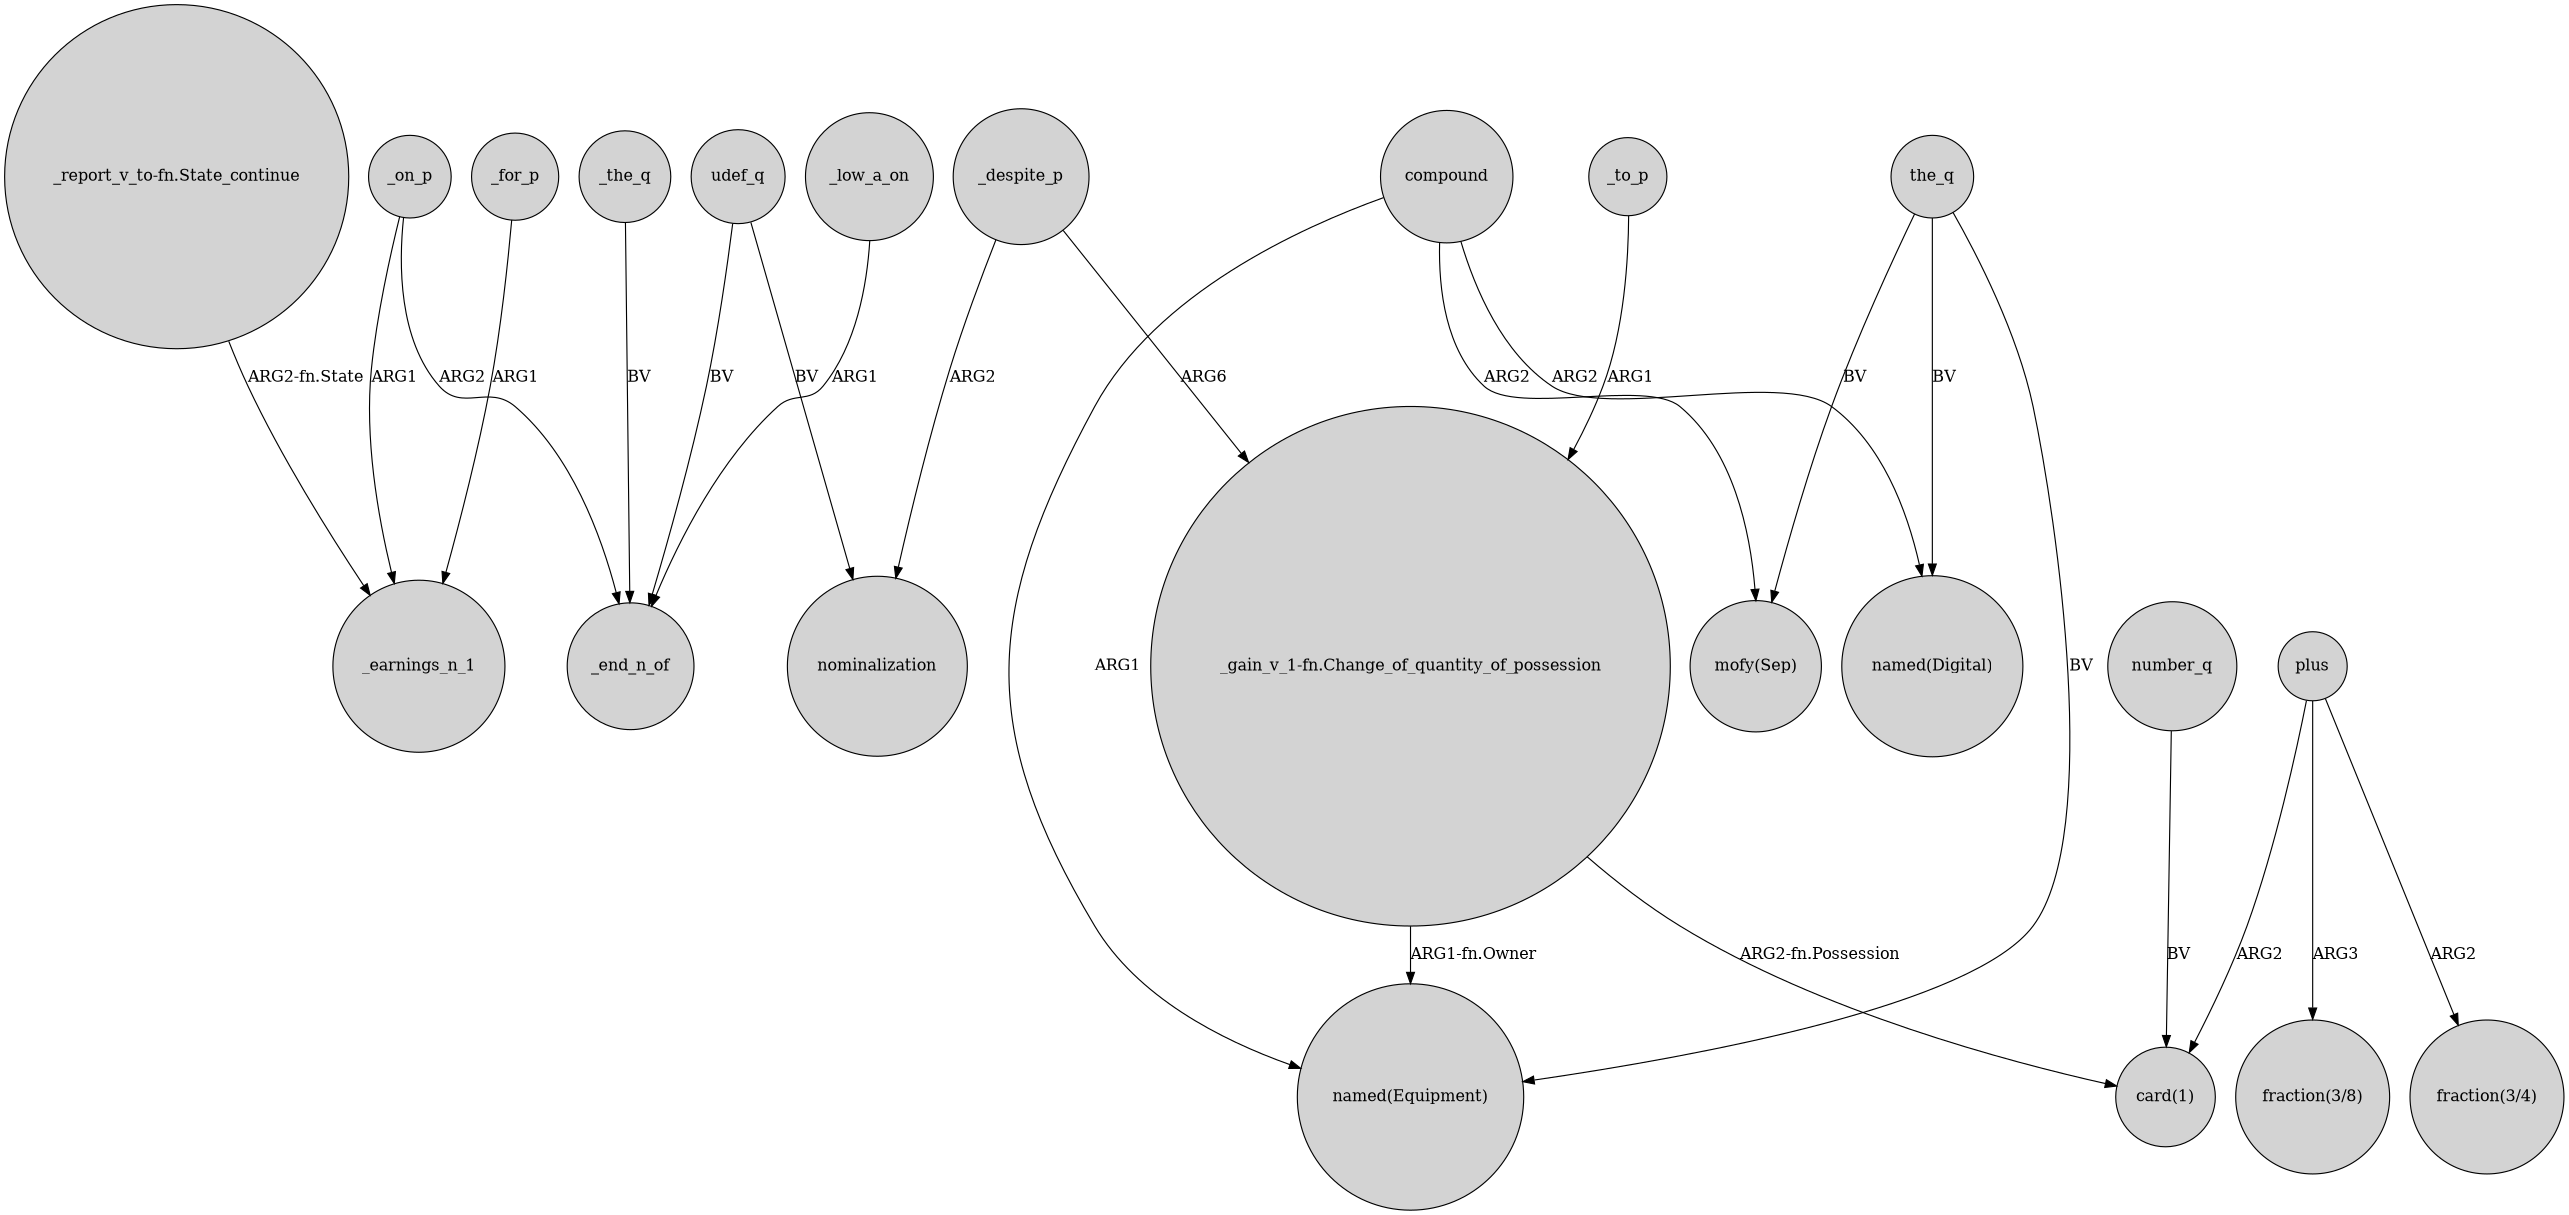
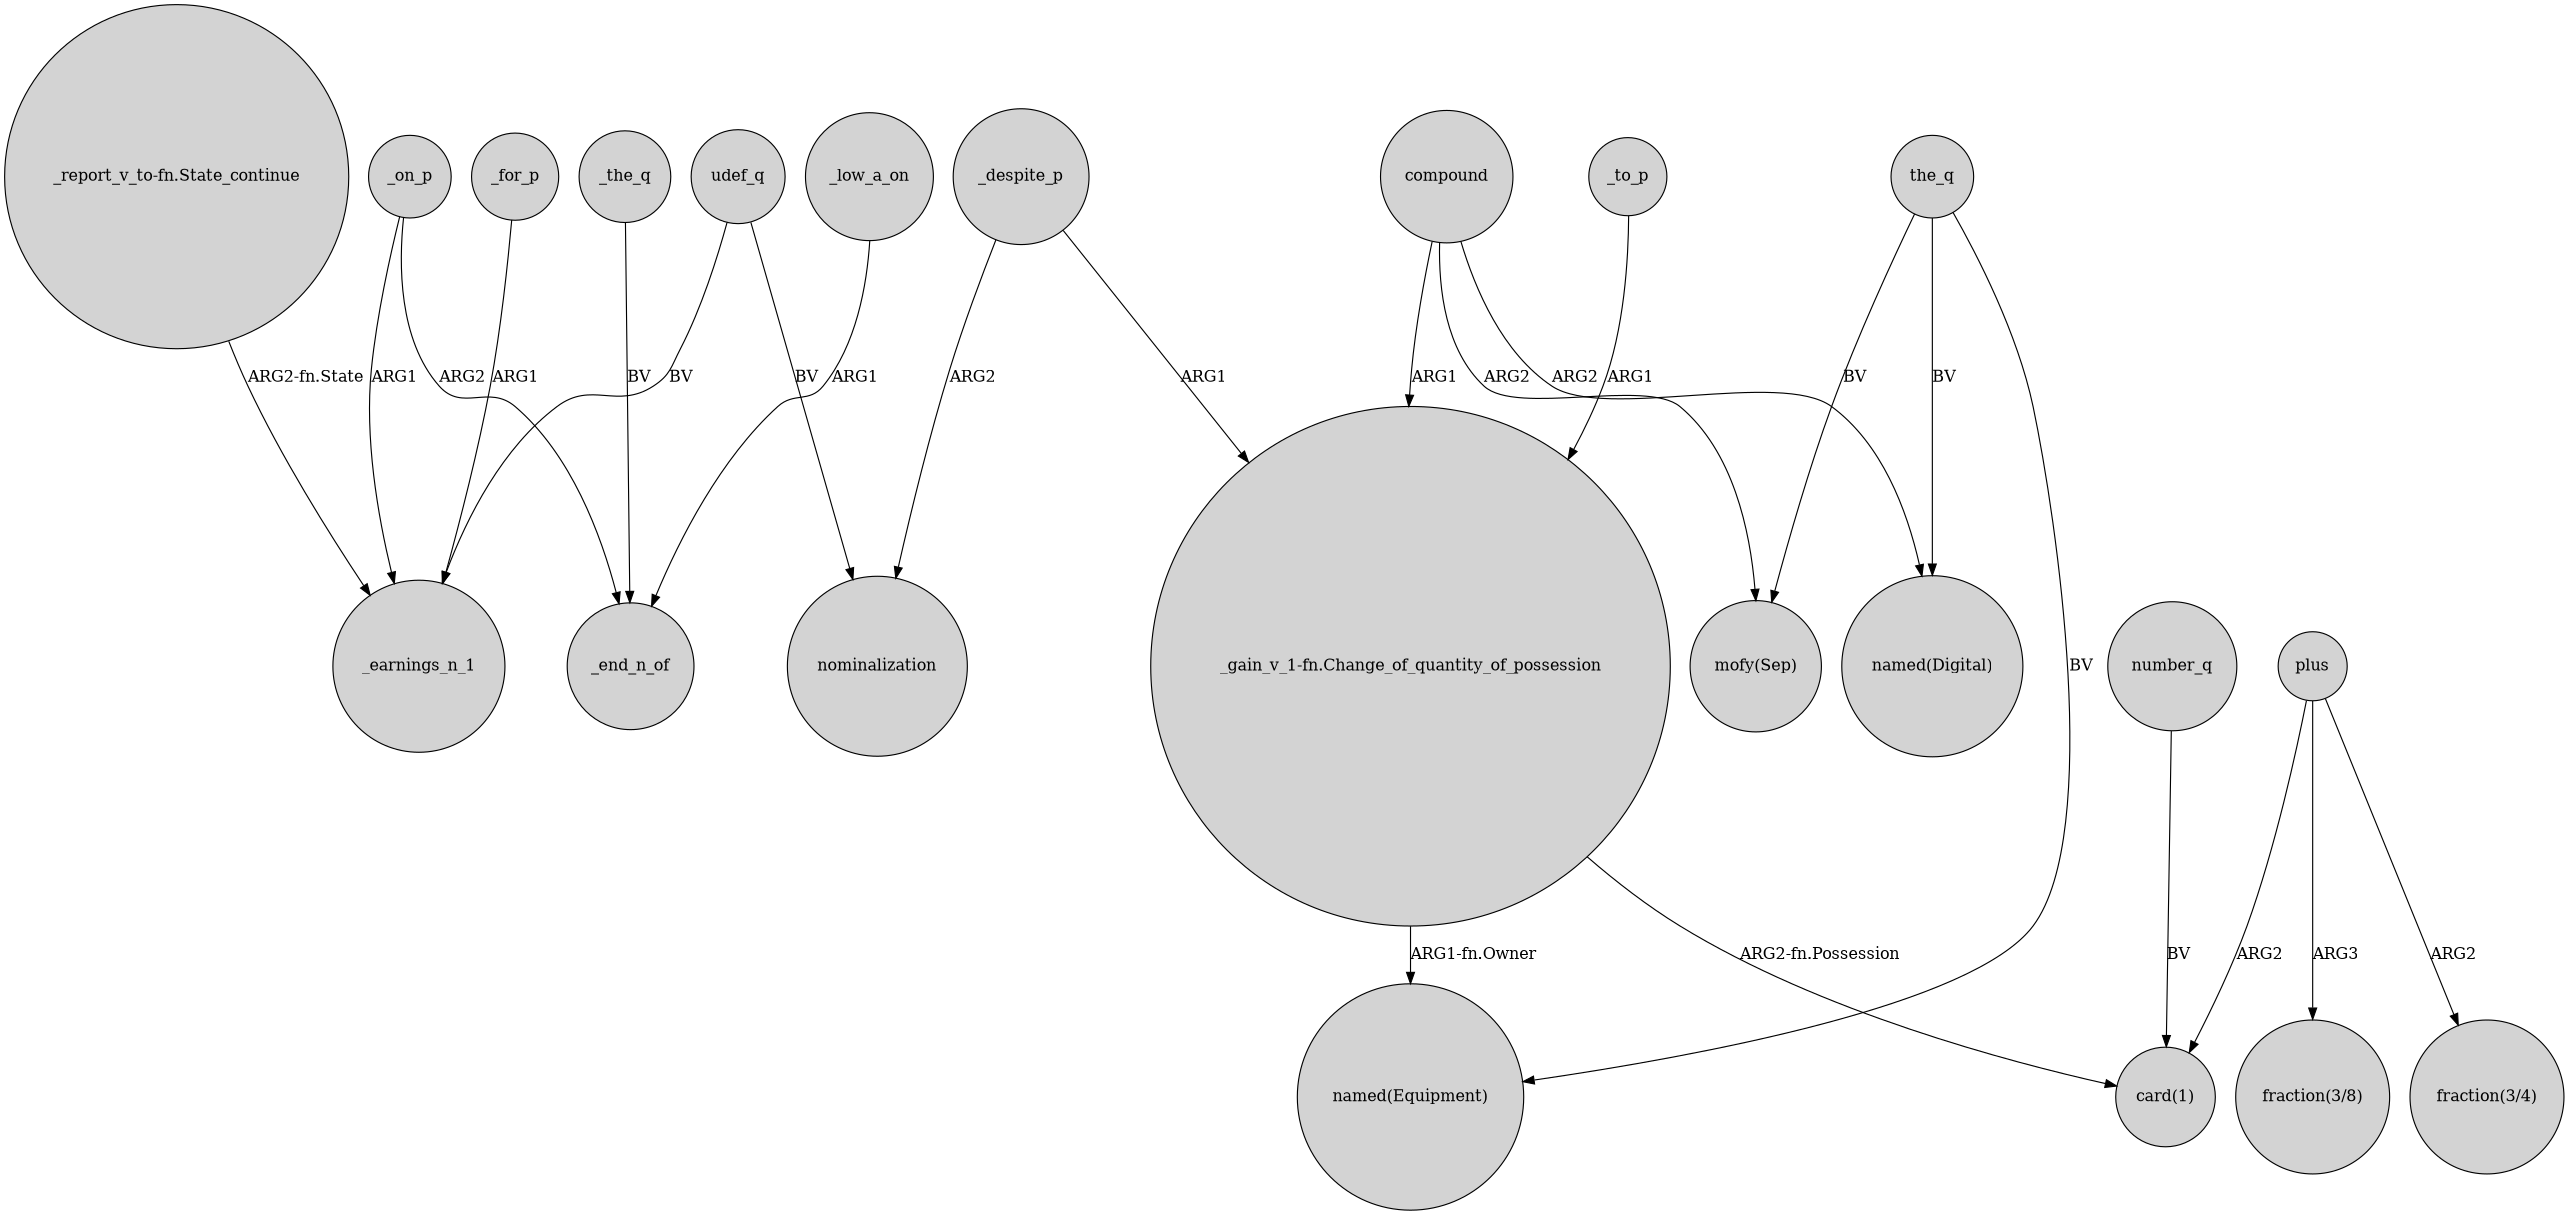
edge "_despite_p" -> "_gain_v_1-fn.Change_of_quantity_of_possession": label "ARG6" -> "ARG1"
edge "udef_q" -> "_end_n_of": now "udef_q" -> "_earnings_n_1"
edge "compound" -> "named(Equipment)": now "compound" -> "_gain_v_1-fn.Change_of_quantity_of_possession"
